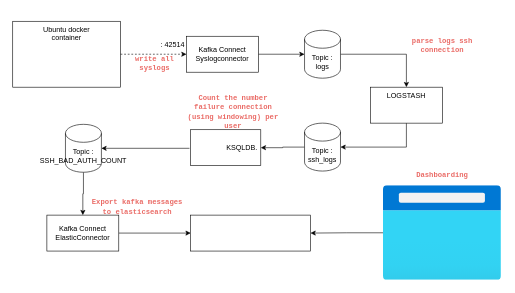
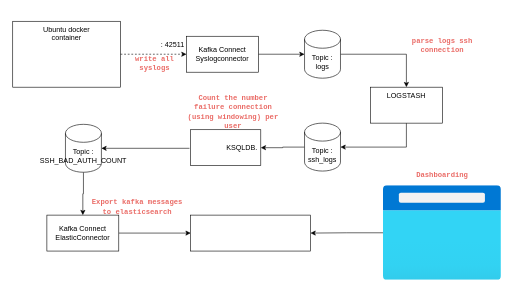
node ": 42514": label ": 42514" -> ": 42511"
